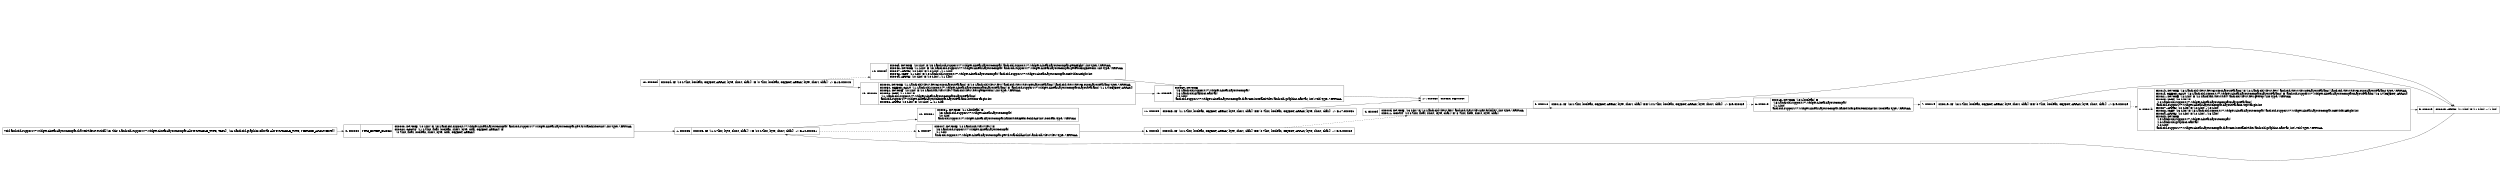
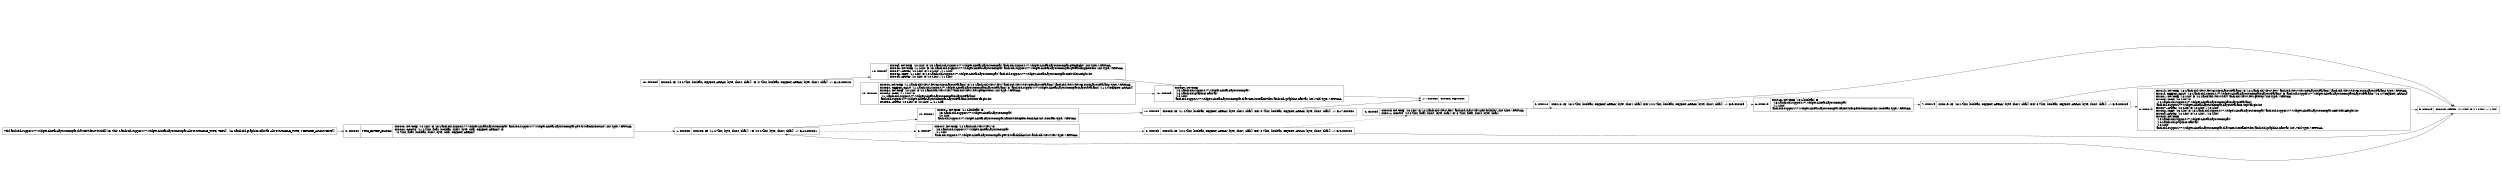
edge "13: 0x003d" -> "14: 0x003f": style dashed -> solid
edge "13: 0x003d" -> "15: 0x004c": removed
edge "10: 0x0031" -> "11: 0x0035": added
edge "3: 0x000b" -> "9: 0x002e": added
